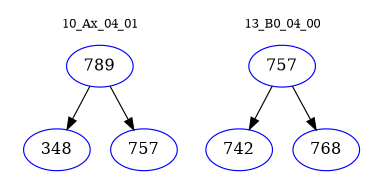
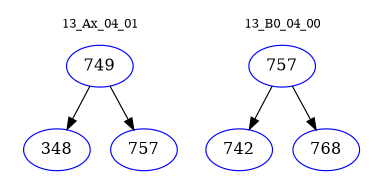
cluster "10_Ax_04_01": label "10_Ax_04_01" -> "13_Ax_04_01"
node "789": label "789" -> "749"
